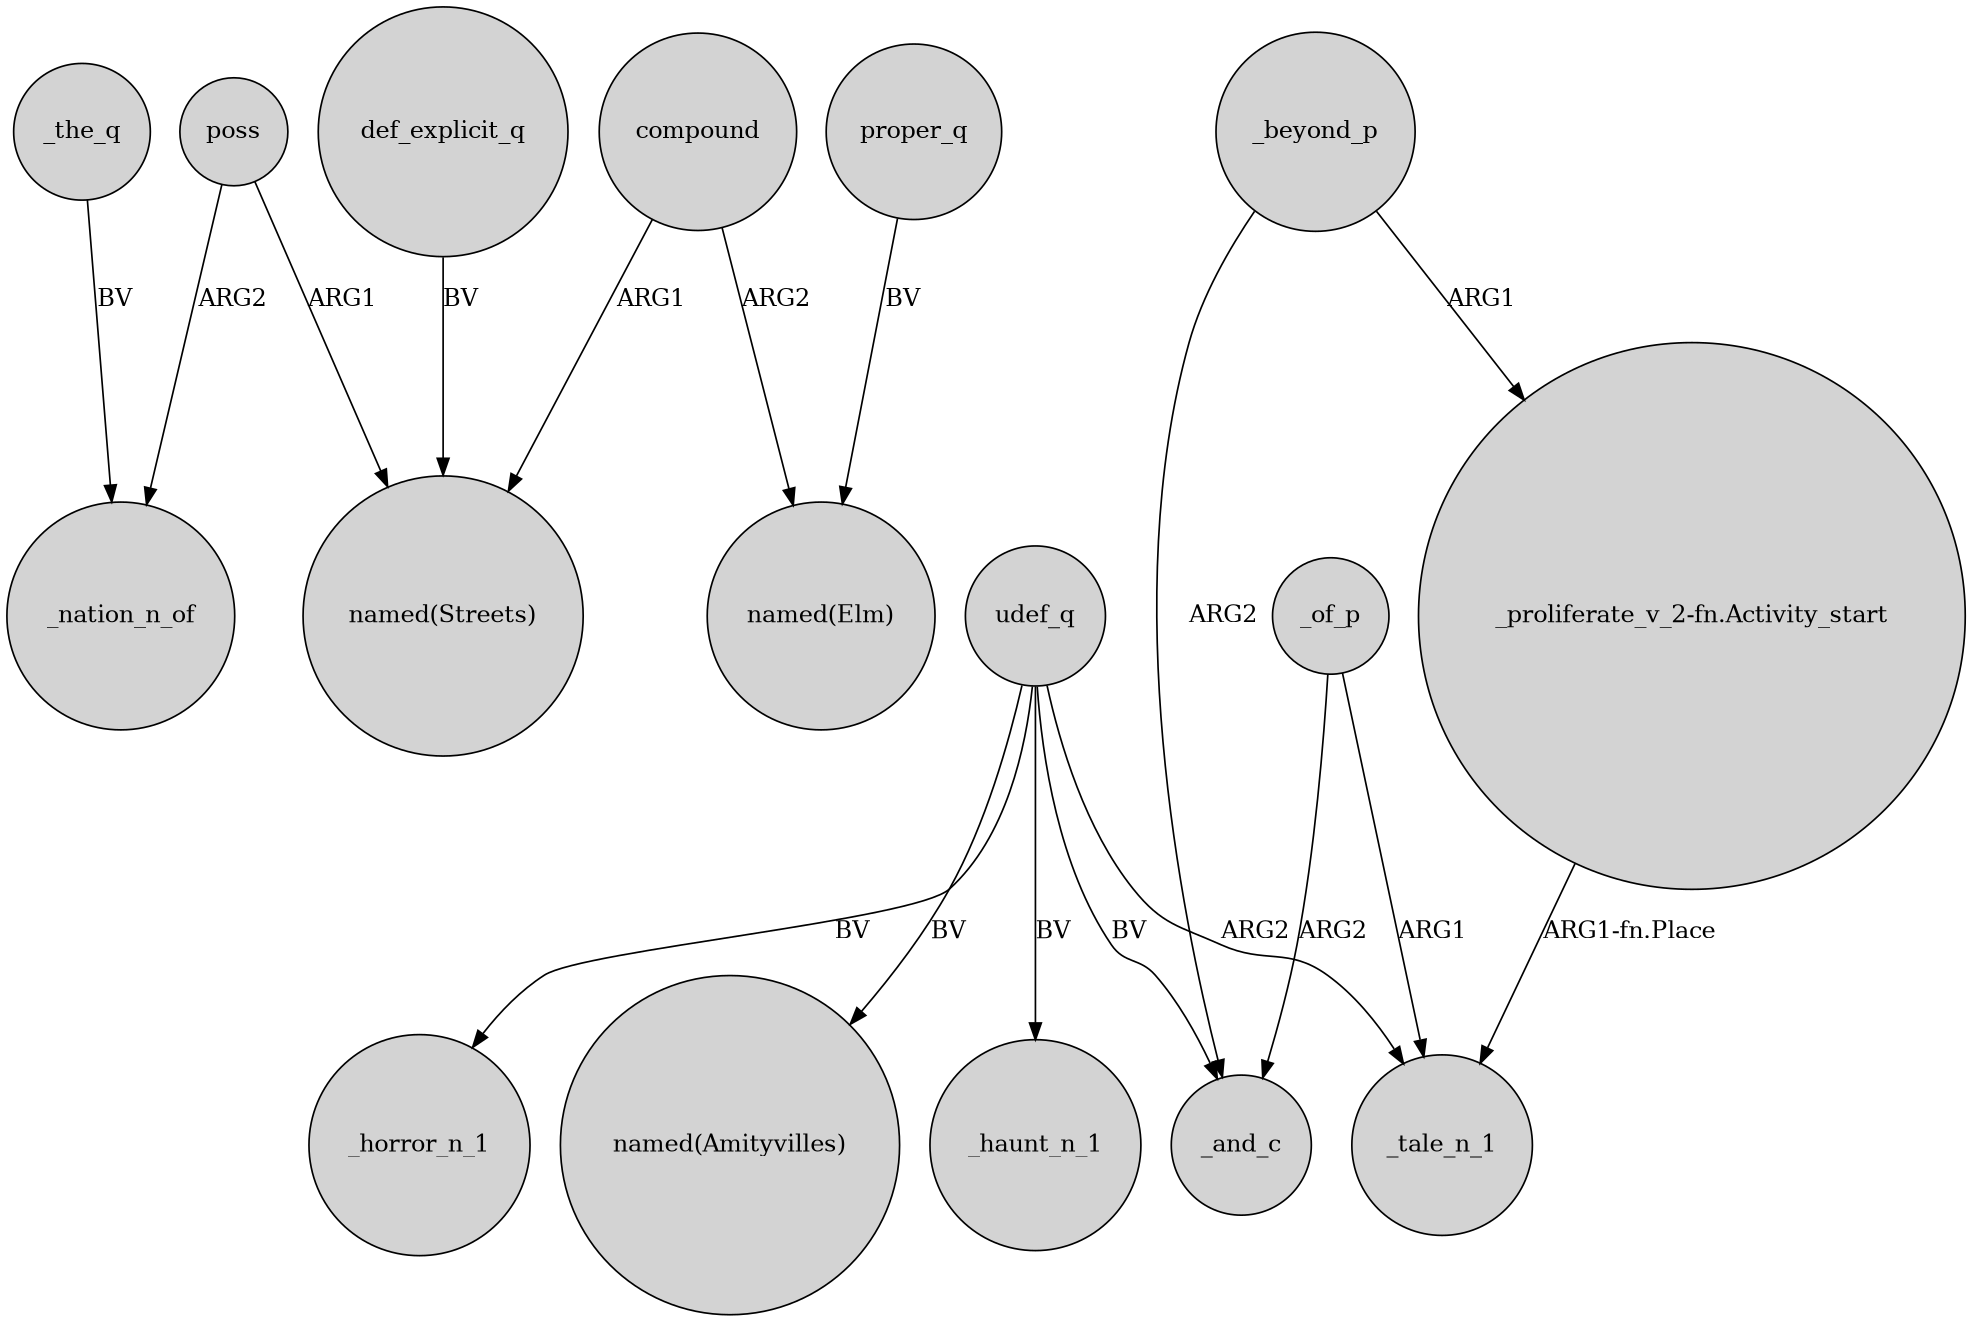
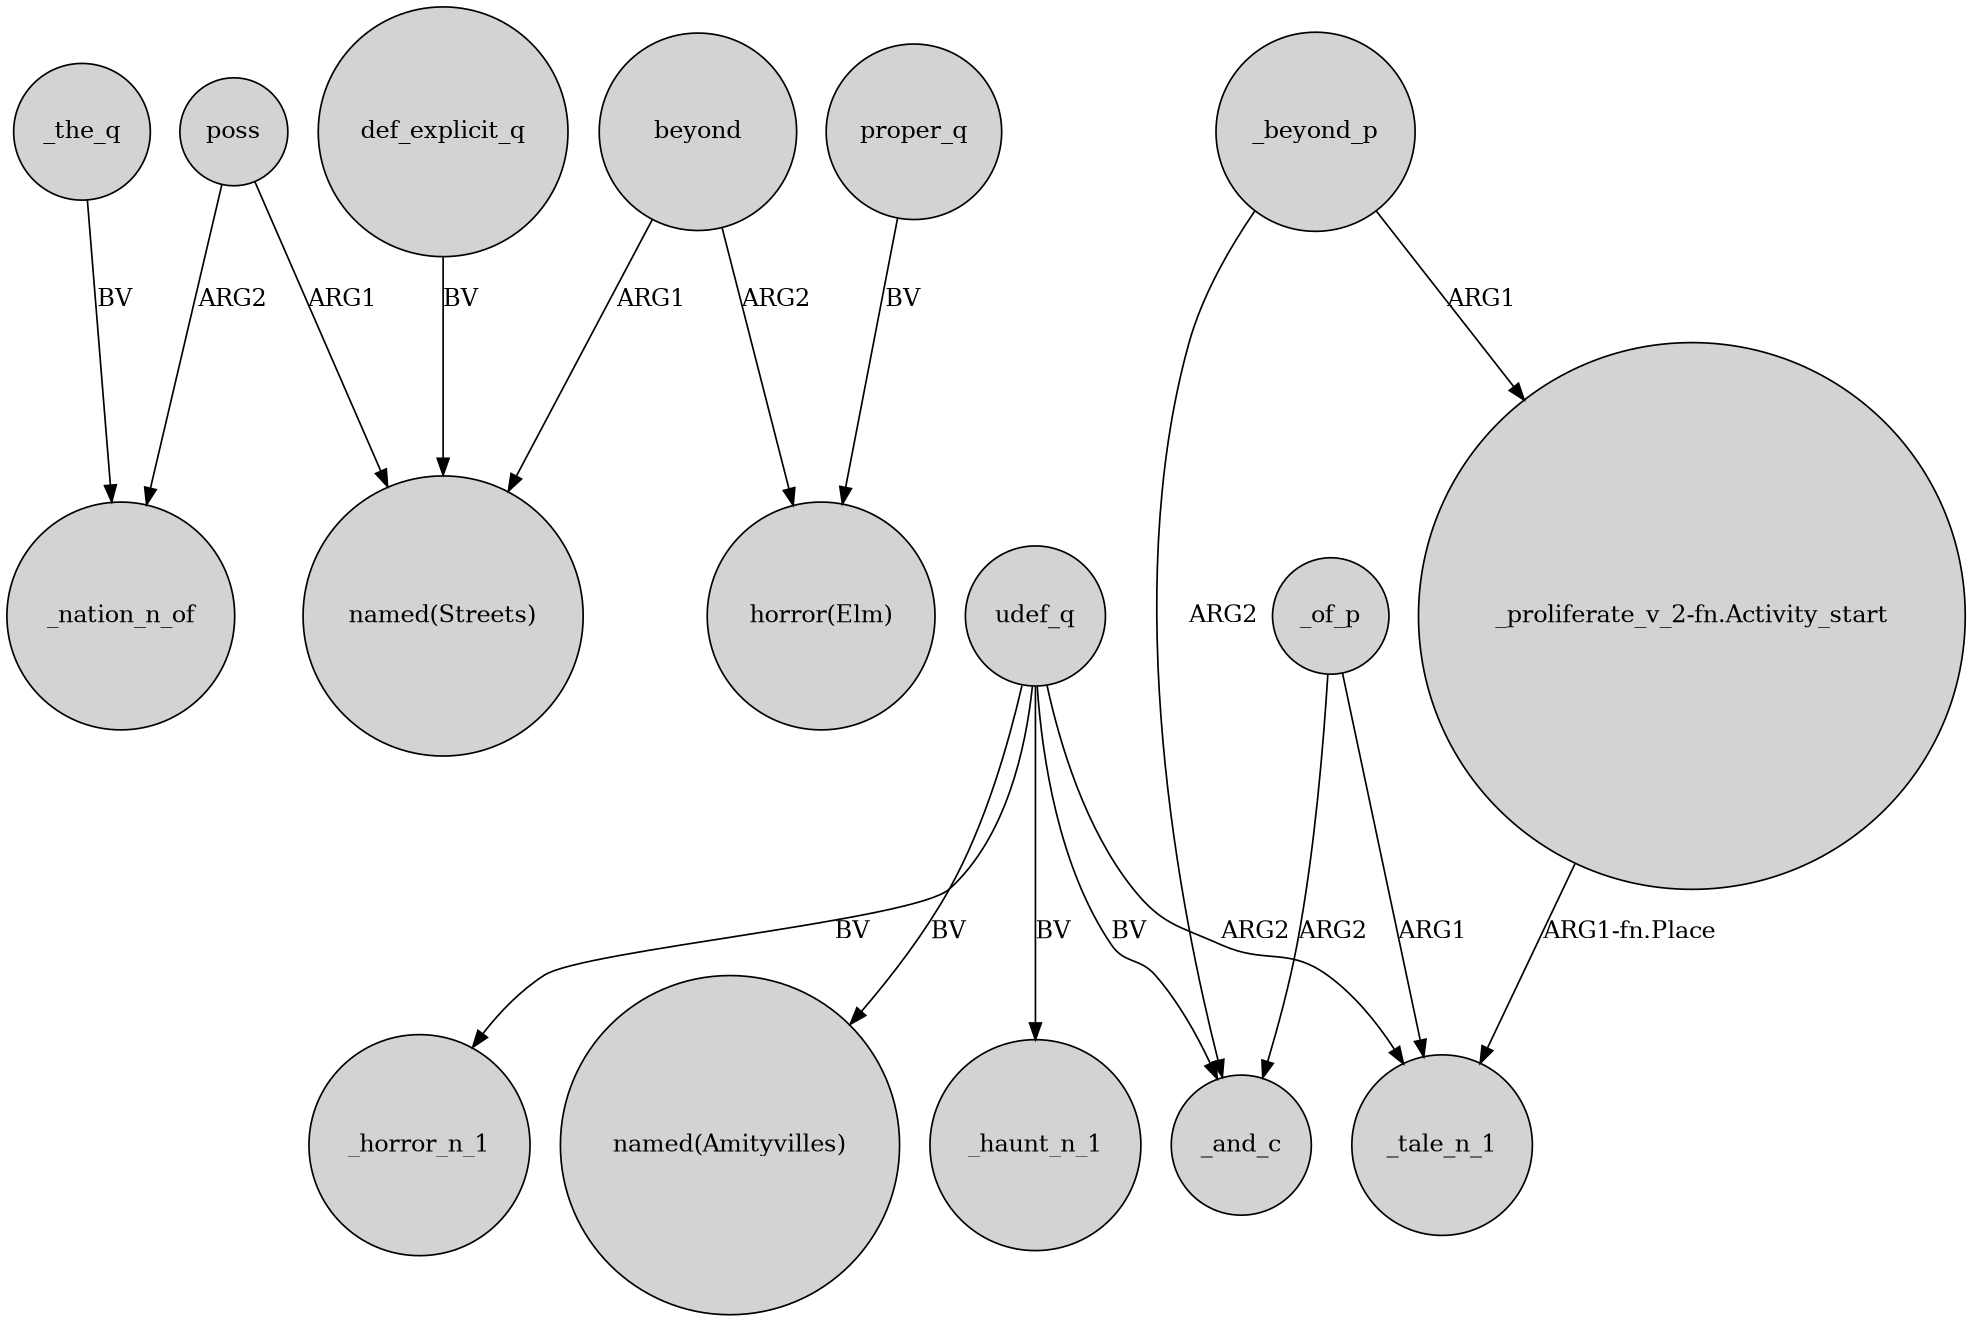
node "compound": label "compound" -> "beyond"
node "named(Elm)": label "named(Elm)" -> "horror(Elm)"
